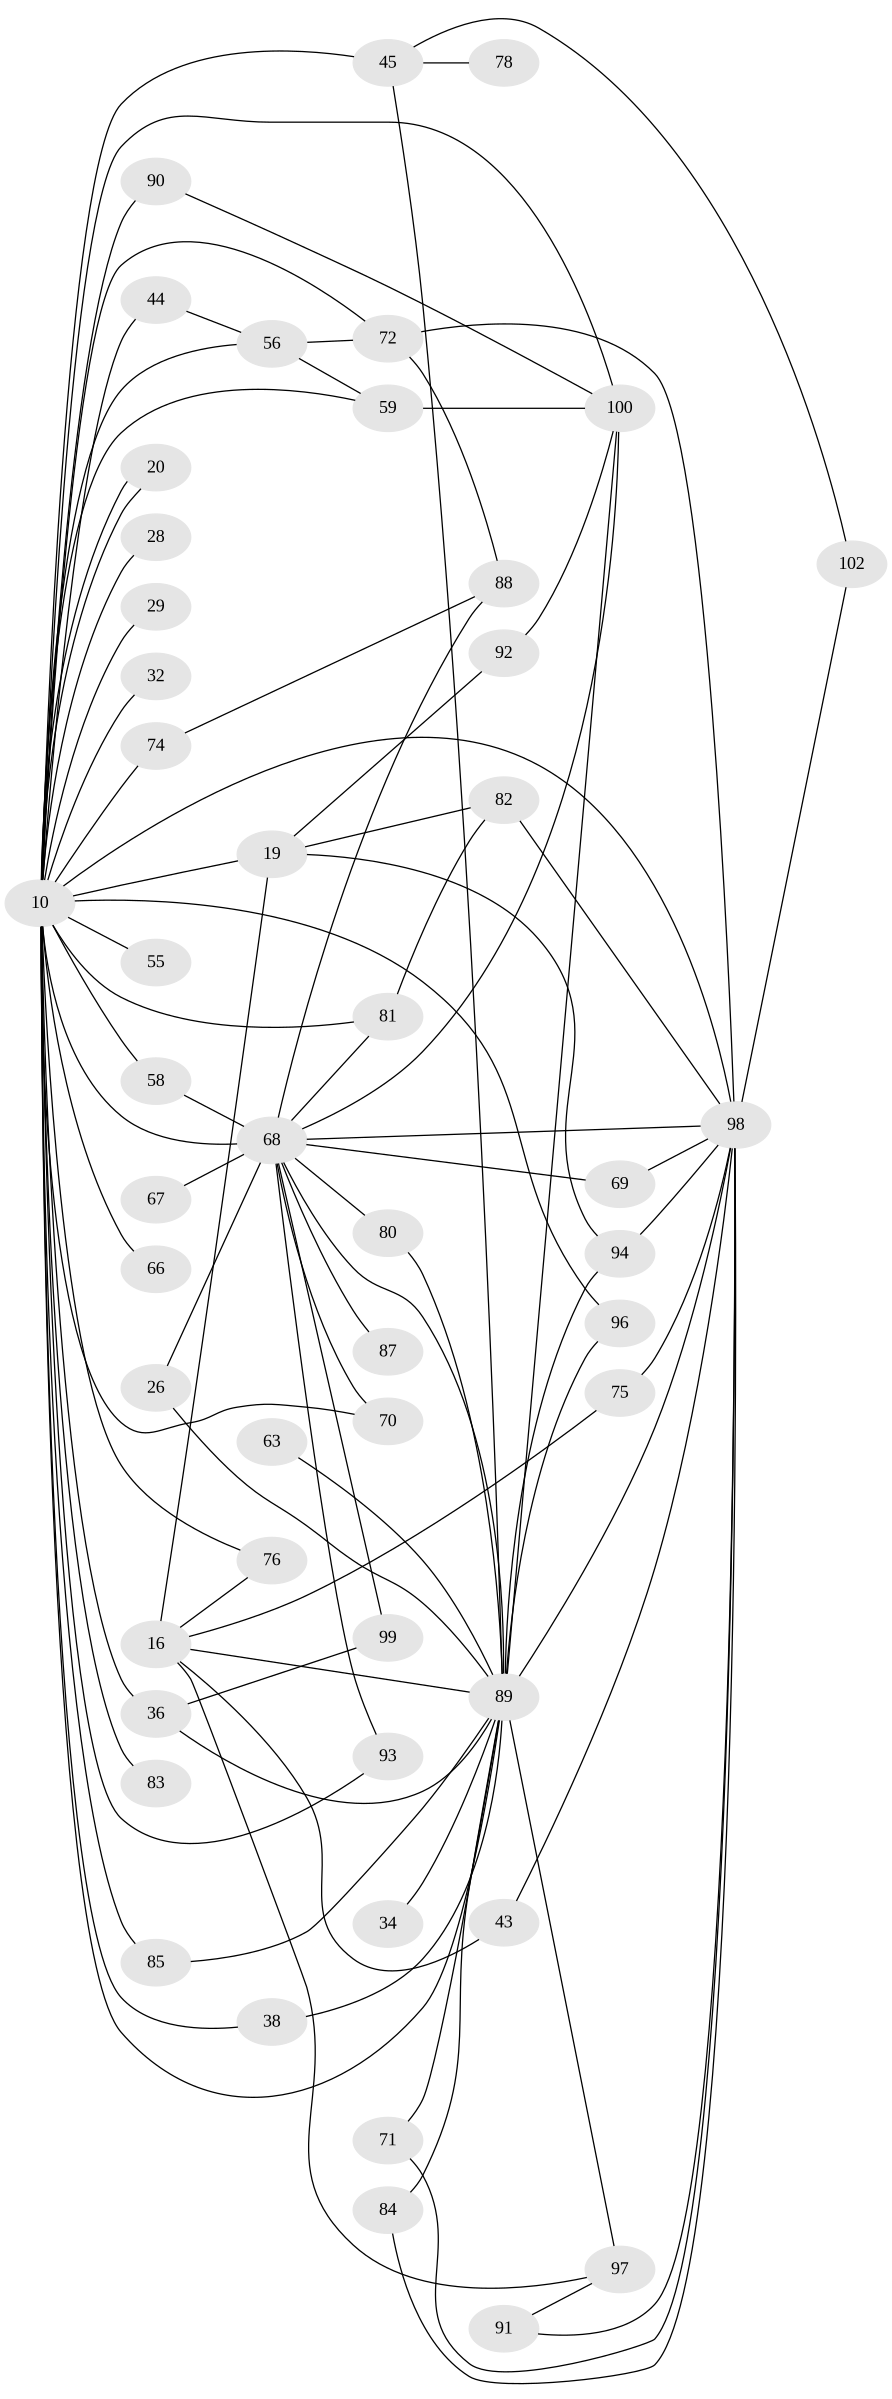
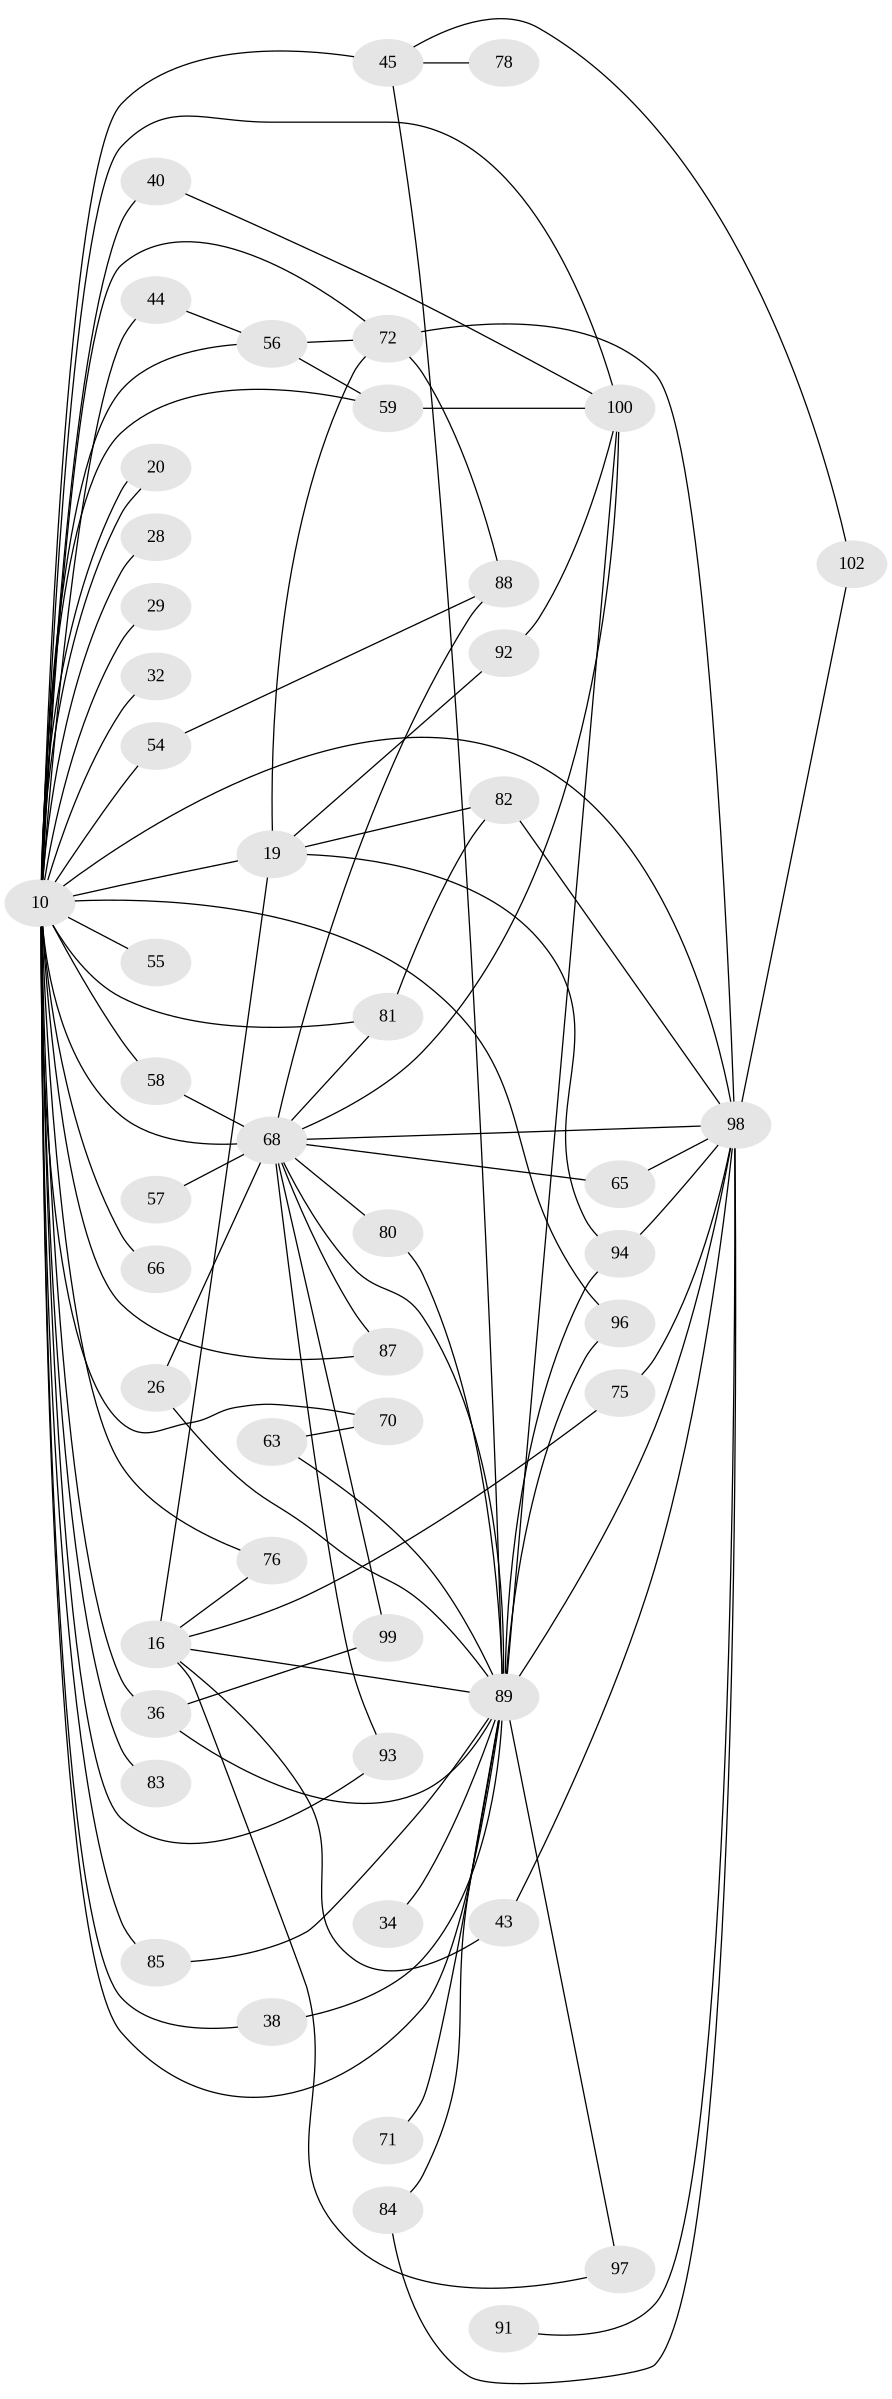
node "90": label "90" -> "40"
edge "72" -- "19": added
node "74": label "74" -> "54"
node "69": label "69" -> "65"
node "67": label "67" -> "57"
edge "10" -- "87": added
edge "68" -- "70": now "63" -- "70"
edge "97" -- "91": removed
edge "98" -- "71": removed
